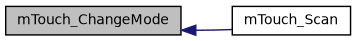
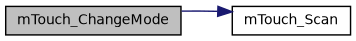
edge "mTouch_Scan" -> "mTouch_ChangeMode": reversed
